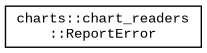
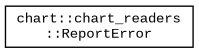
node "charts::chart_readers ::ReportError": label "charts::chart_readers ::ReportError" -> "chart::chart_readers ::ReportError"
